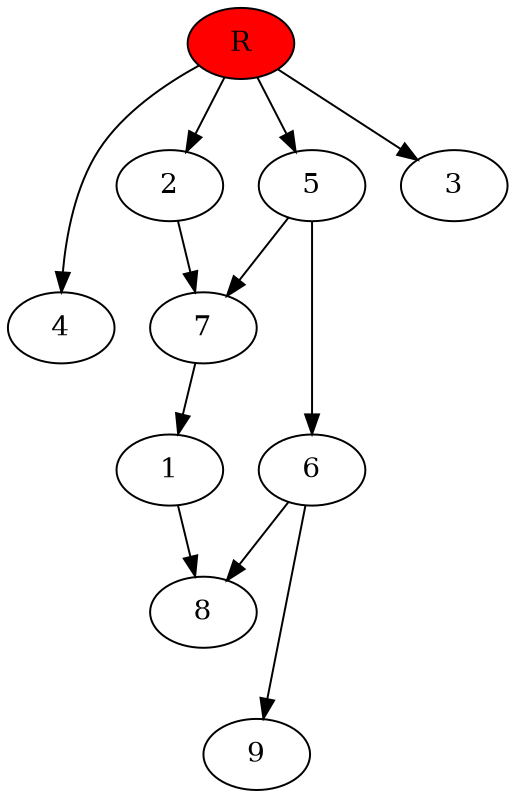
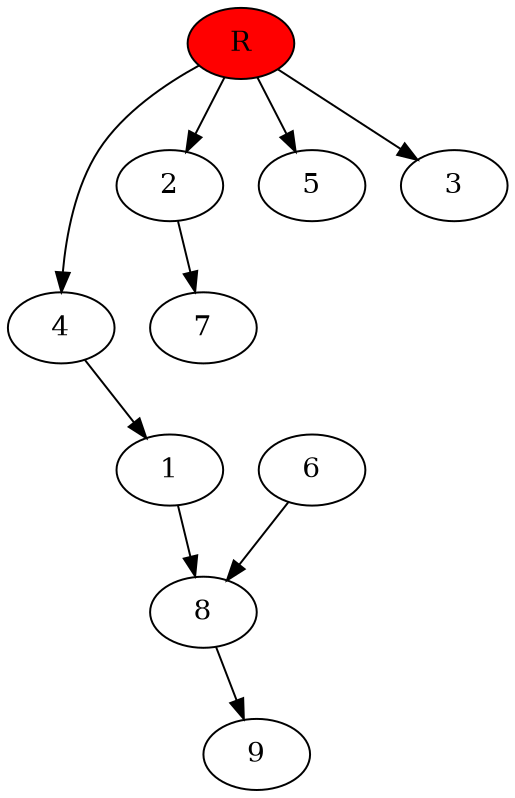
edge "5" -> "7": removed
edge "5" -> "6": removed
edge "7" -> "1": now "4" -> "1"
edge "6" -> "9": now "8" -> "9"
